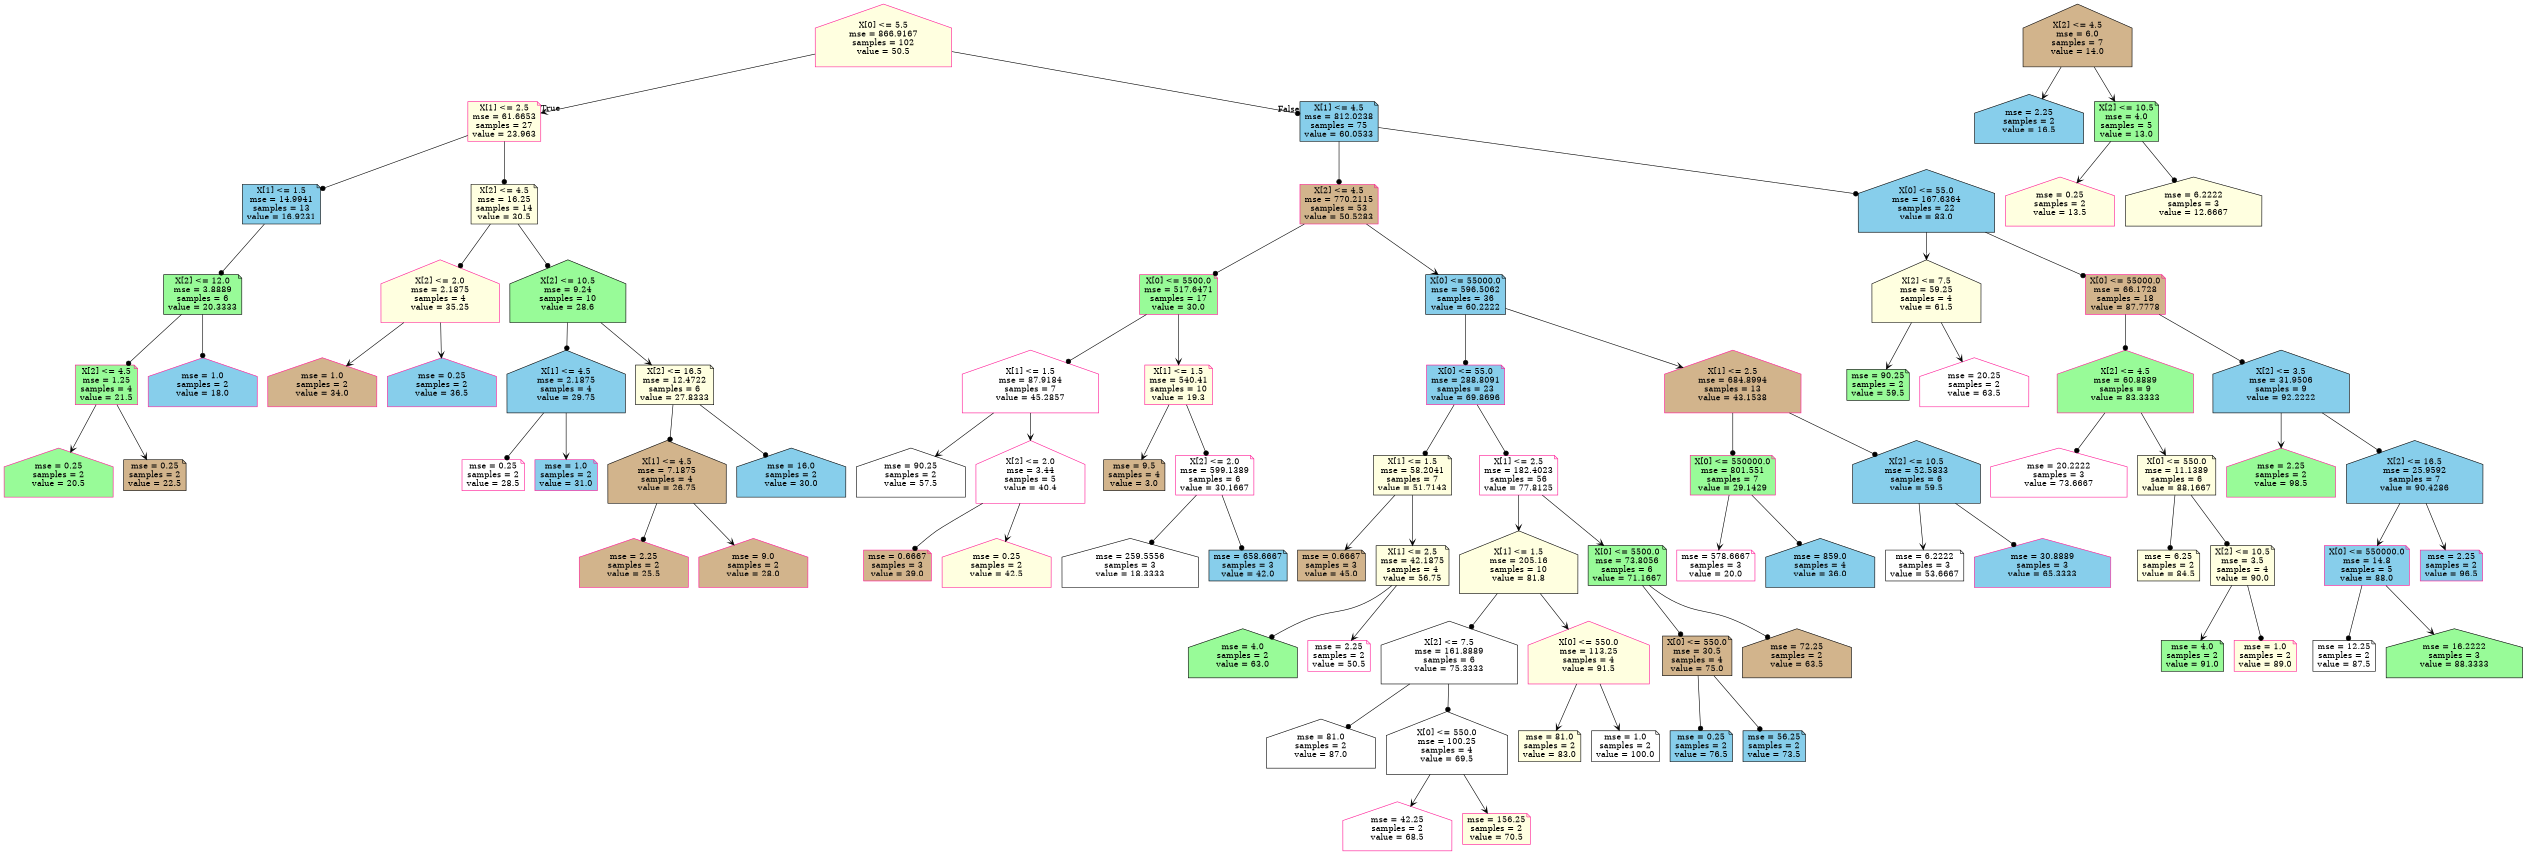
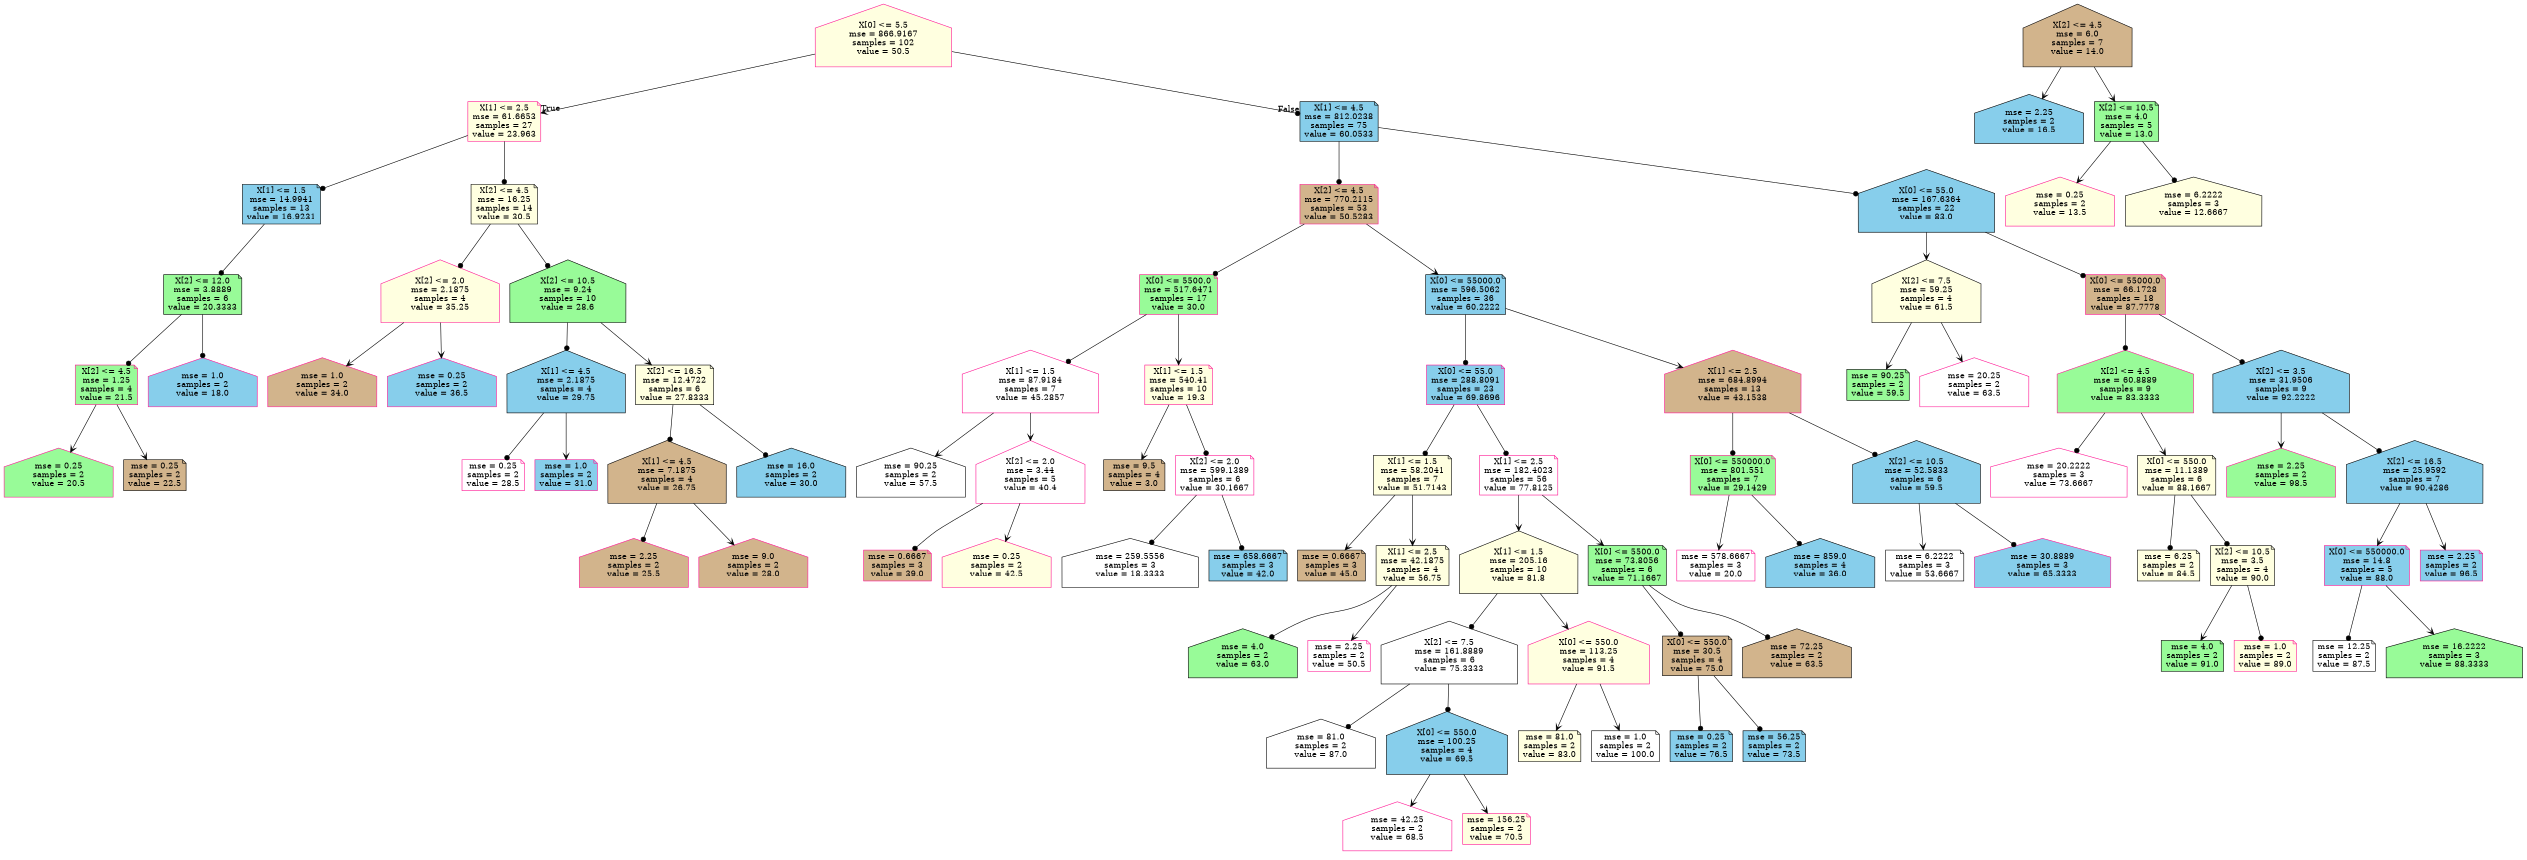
node "X[0] <= 550.0 mse = 100.25 samples = 4 value = 69.5": fillcolor white -> skyblue
